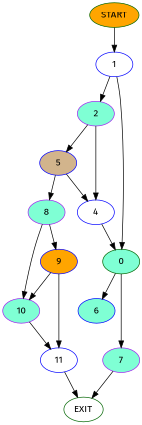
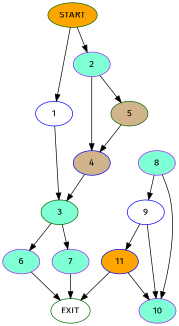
edge "1" -> "2": now "START" -> "2"
node "5": color blue -> darkgreen
edge "5" -> "8": removed
node "4": fillcolor white -> tan
node "9": fillcolor orange -> white
node "0": label "0" -> "3"
edge "6" -> "EXIT": added
node "6": color blue -> purple
edge "10" -> "11": reversed
node "11": fillcolor white -> orange
